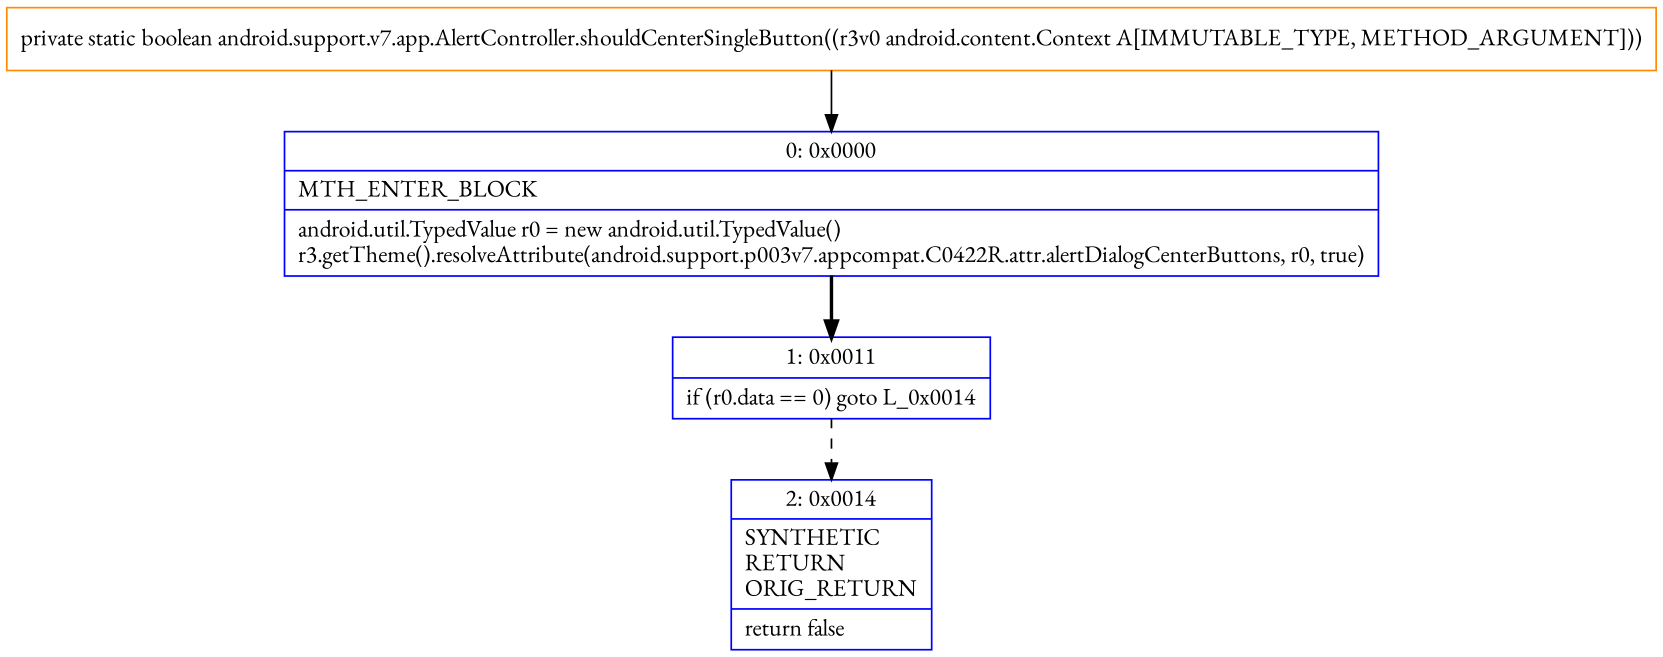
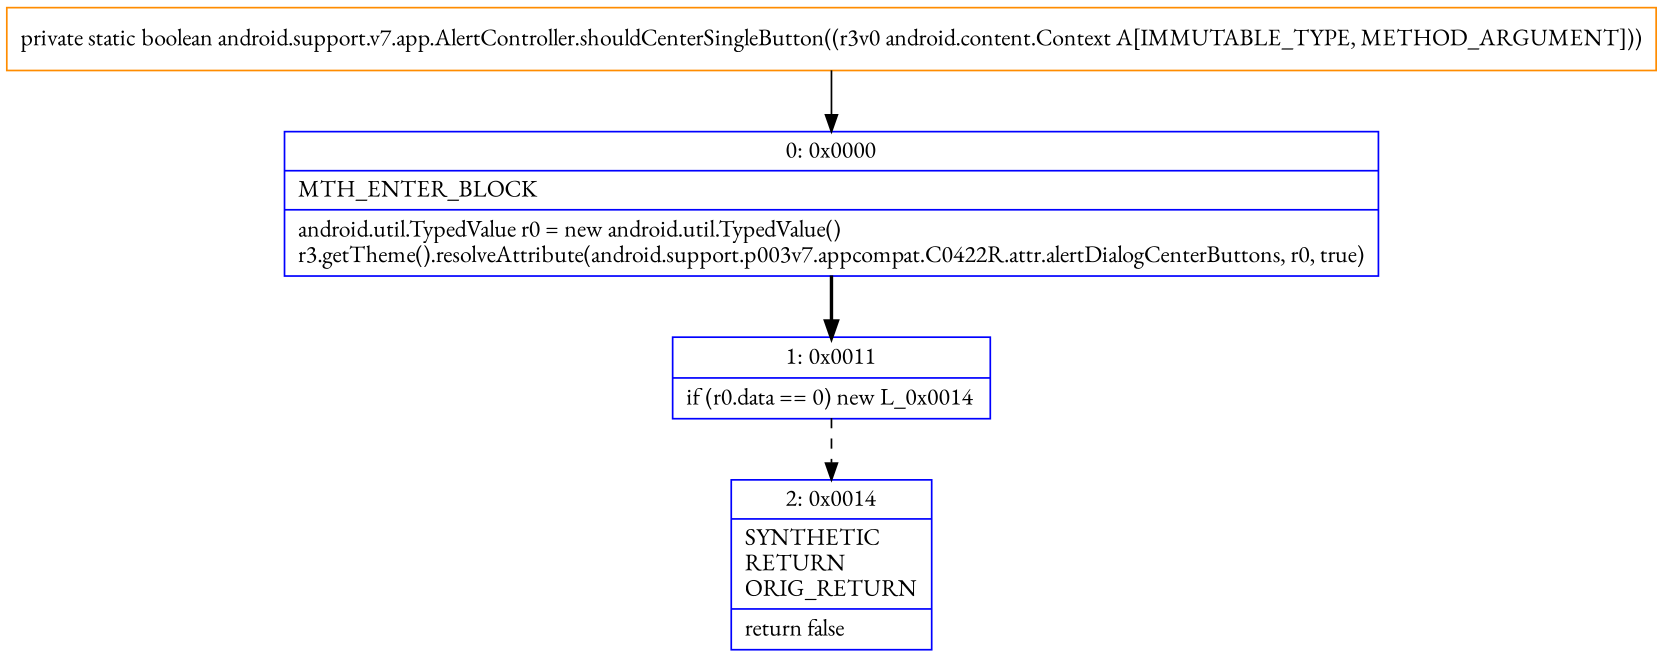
node "1: 0x0011": text "if (r0.data == 0) goto L_0x0014" -> "if (r0.data == 0) new L_0x0014"
